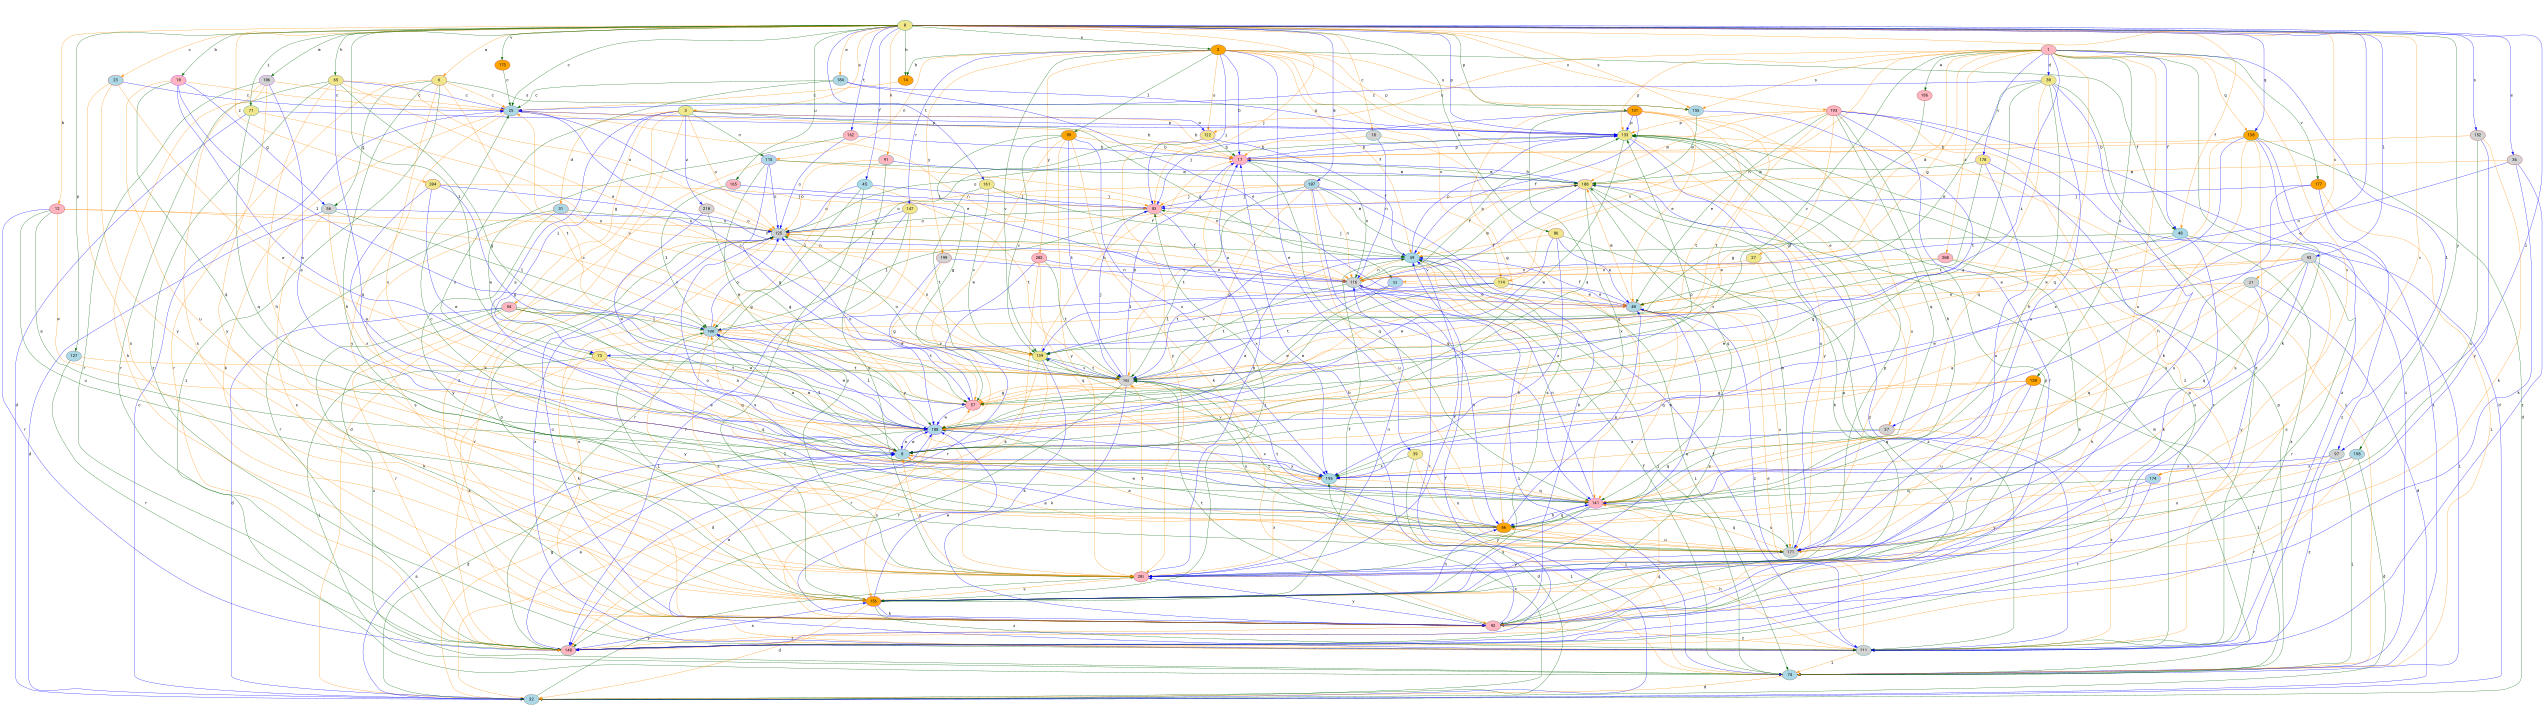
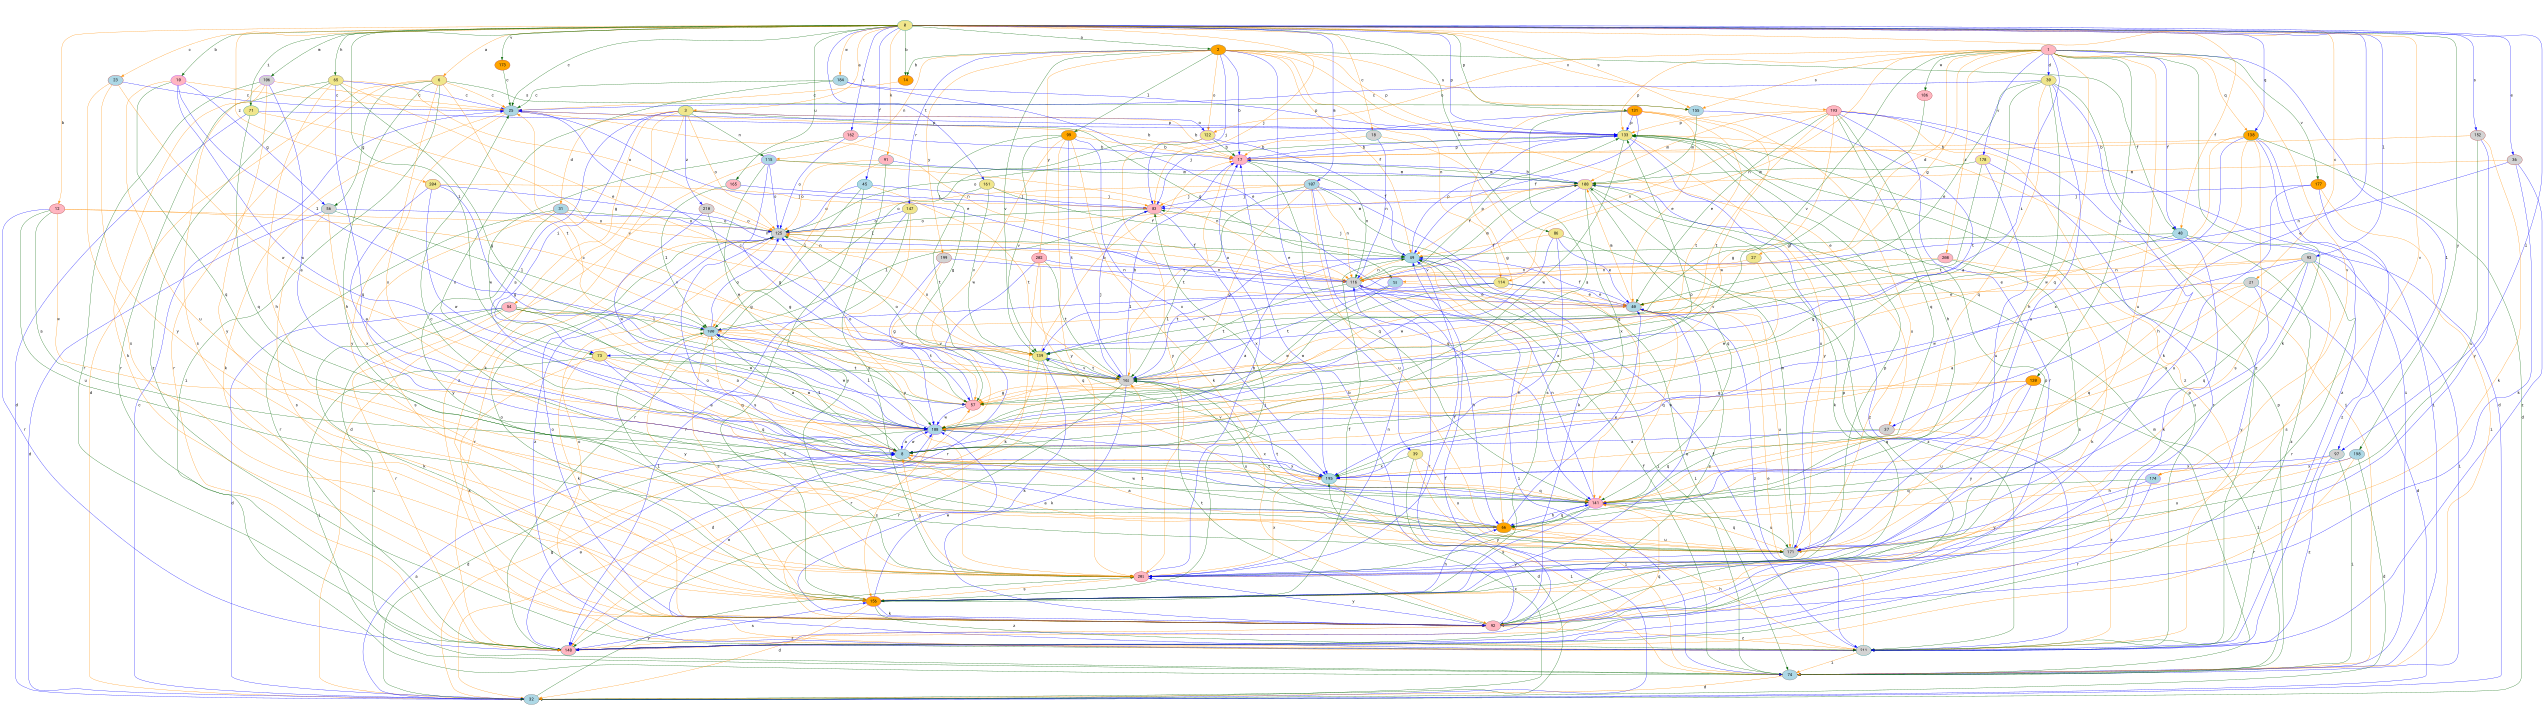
node "127": removed
edge "6" -> "32": added, label "d"
